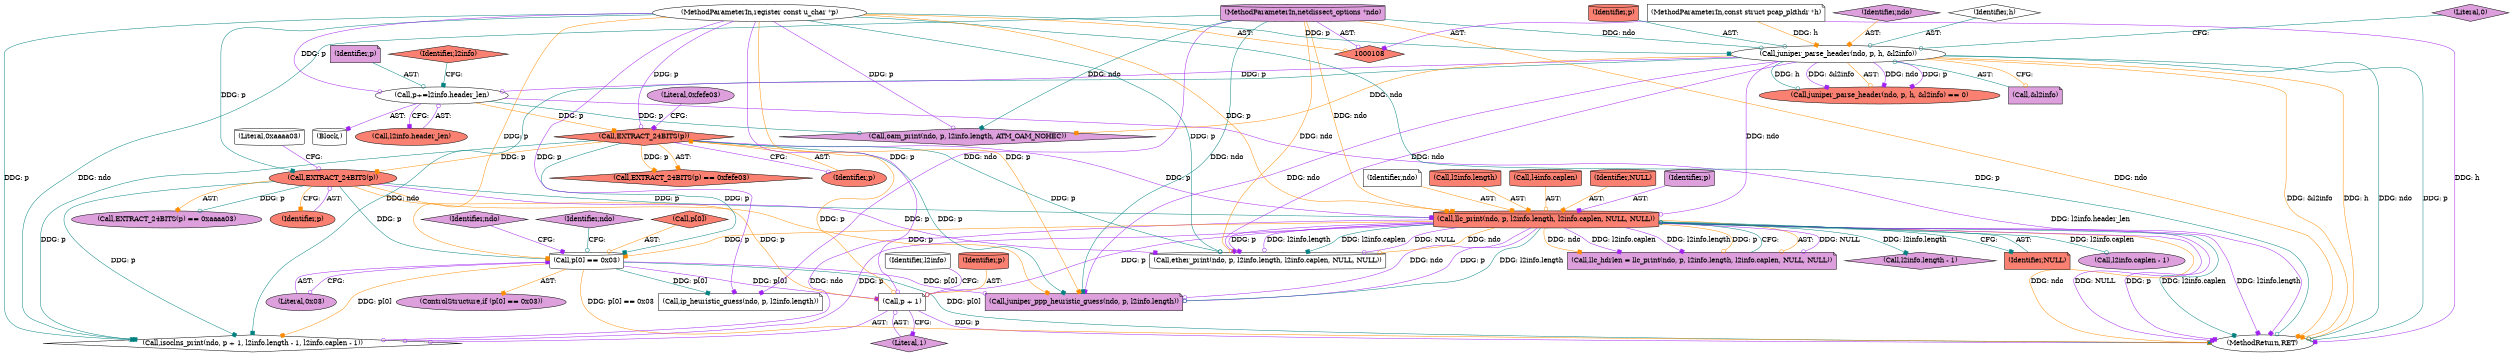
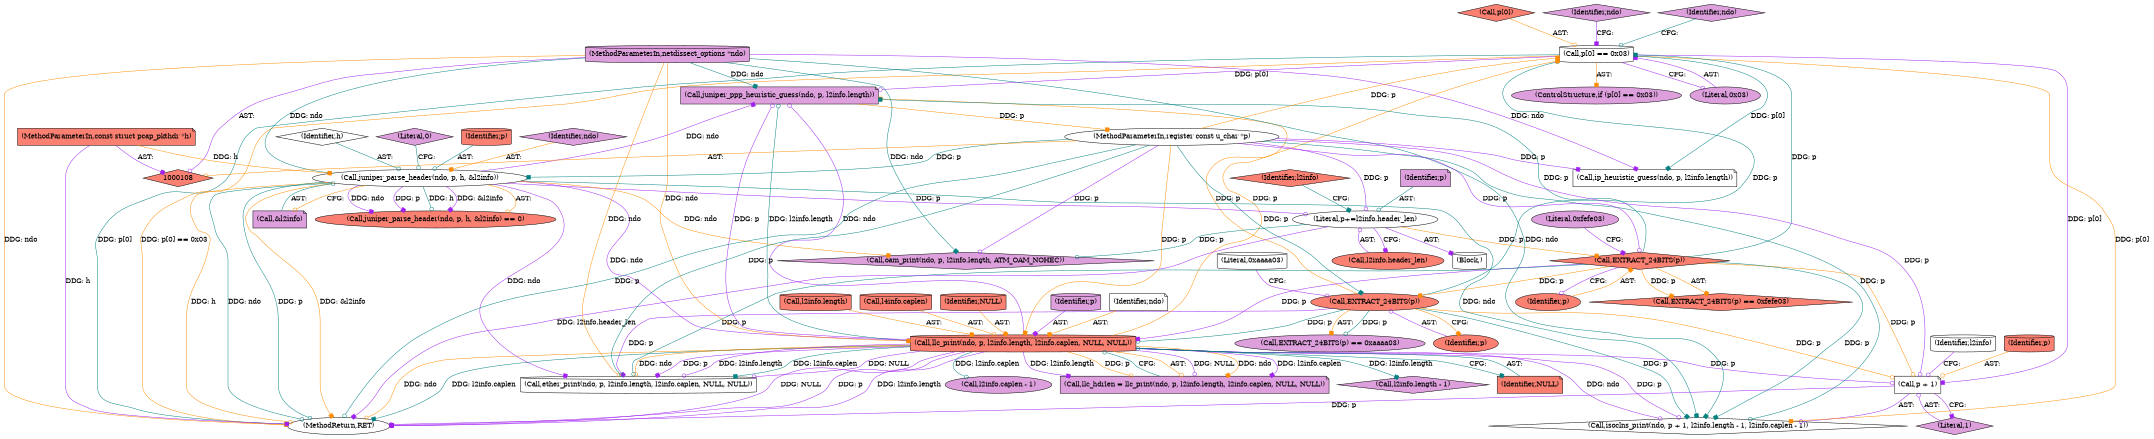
node "(MethodParameterIn,const struct pcap_pkthdr *h)": fillcolor white -> salmon
node "(Call,p+=l2info.header_len)": label "(Call,p+=l2info.header_len)" -> "(Literal,p+=l2info.header_len)"
edge "(MethodParameterIn,register const u_char *p)" -> "(Call,juniper_ppp_heuristic_guess(ndo, p, l2info.length))": reversed
